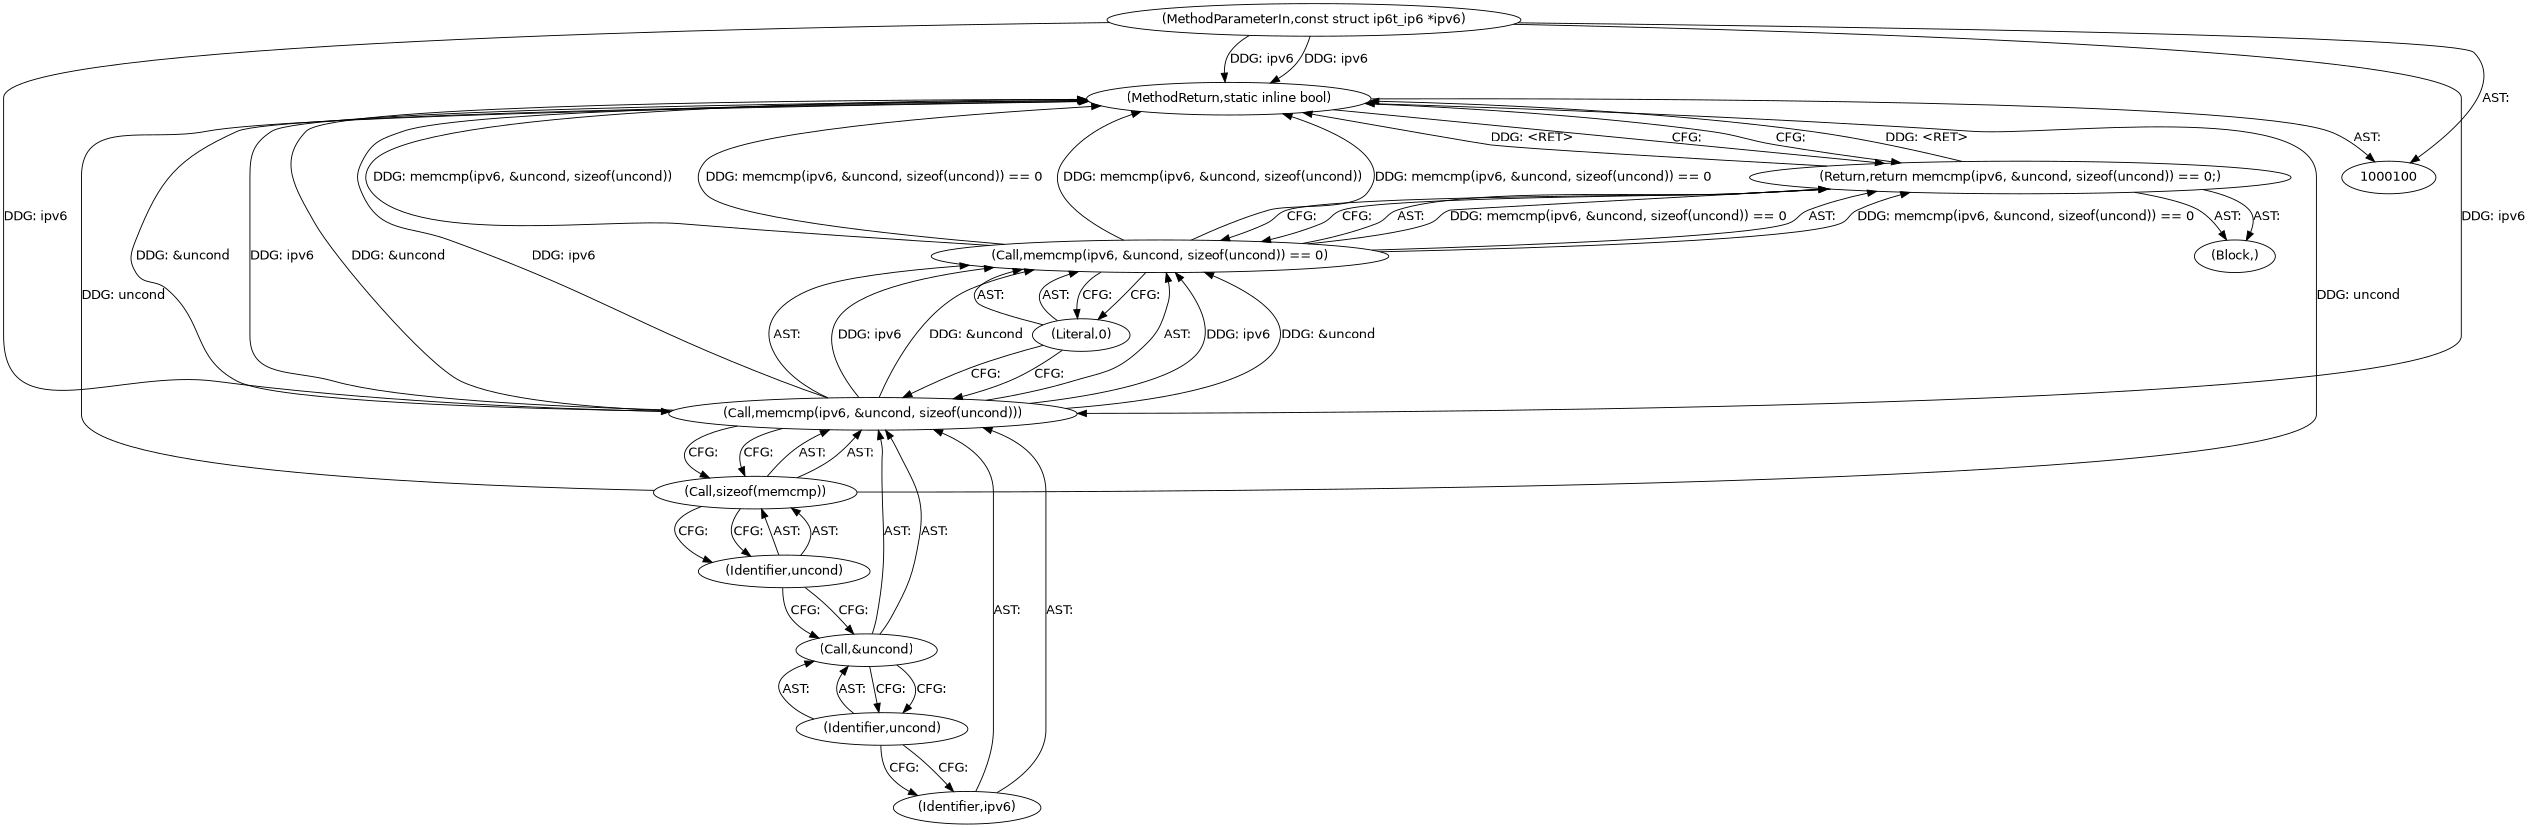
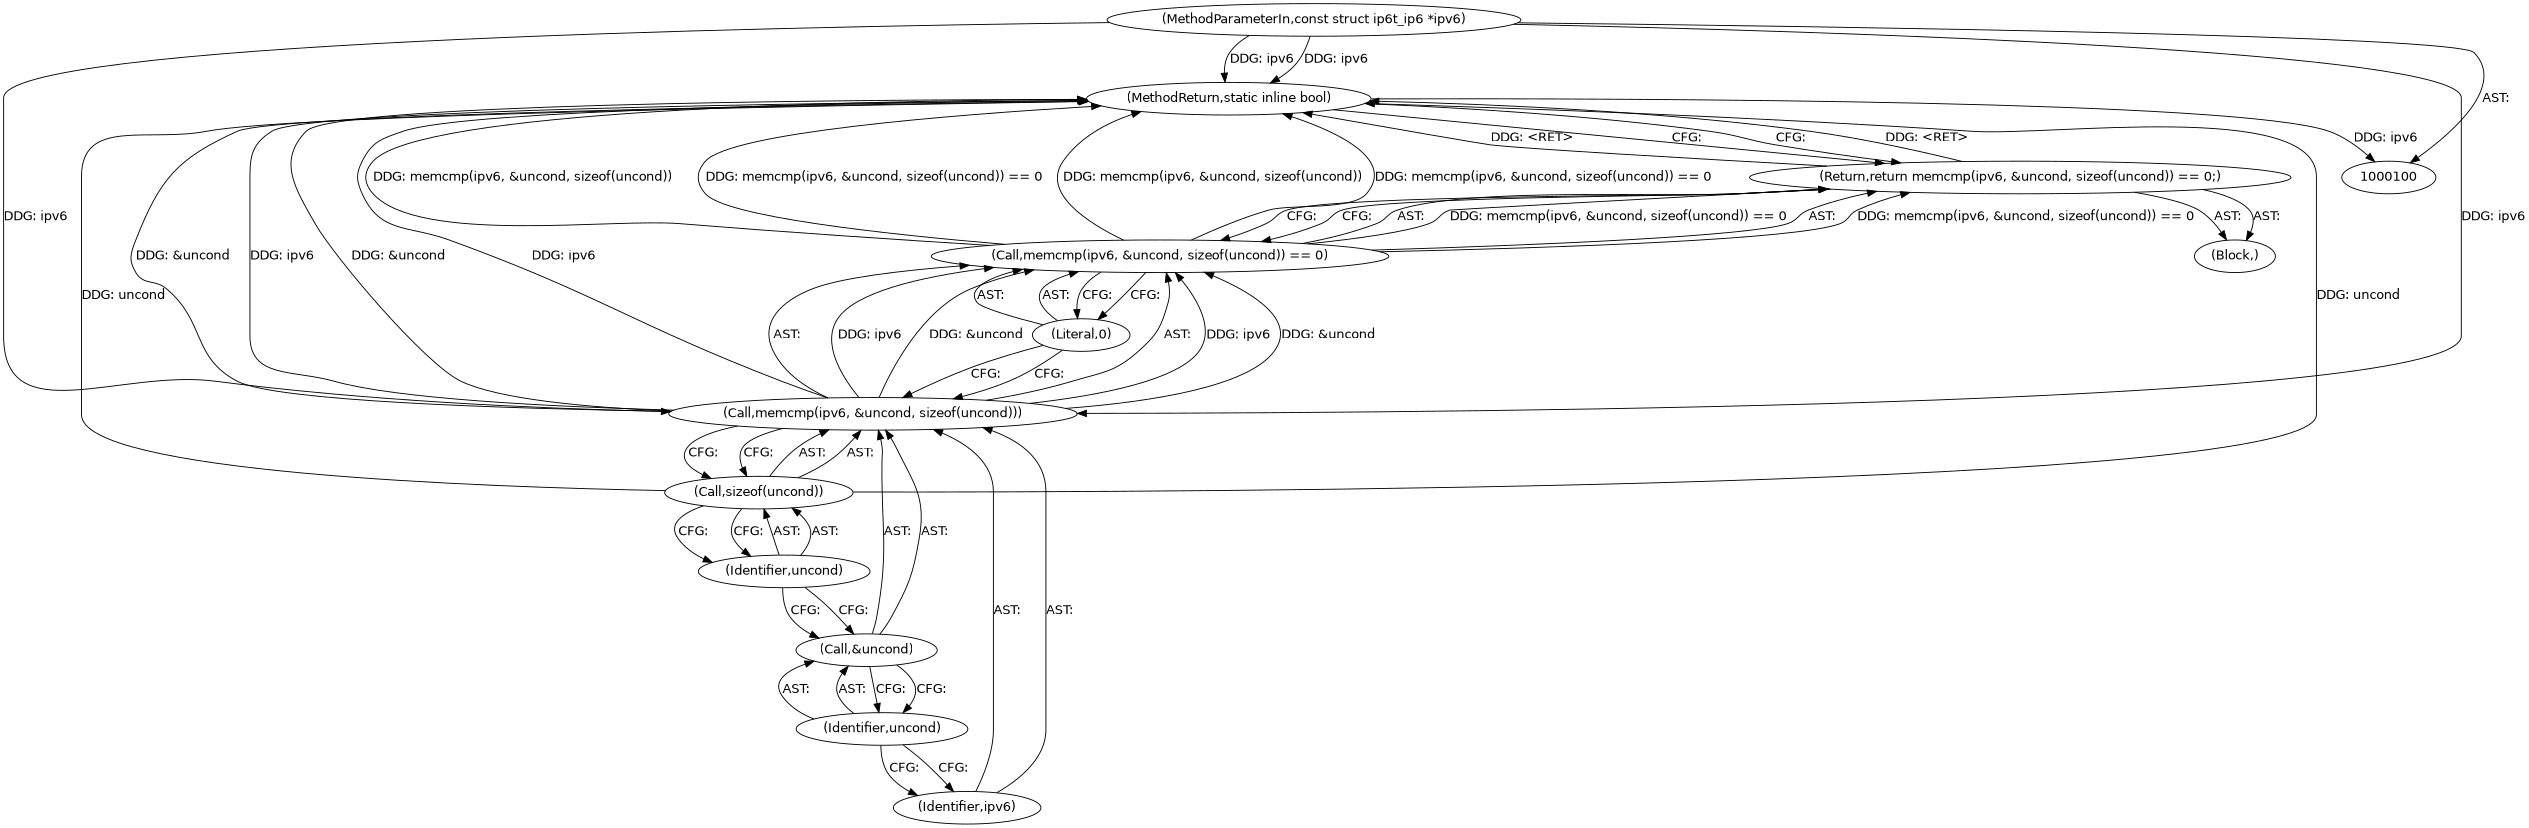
edge "(MethodReturn,static inline bool)" -> "1000100": label "AST: " -> "DDG: ipv6"
node "(Call,sizeof(memcmp))": label "(Call,sizeof(memcmp))" -> "(Call,sizeof(uncond))"
